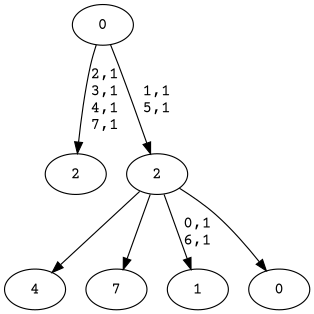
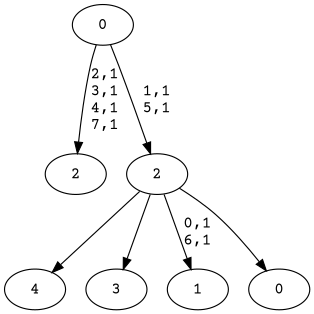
node "7": label "7" -> "3"
